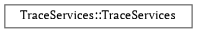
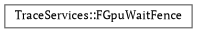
node "TraceServices::TraceServices": label "TraceServices::TraceServices" -> "TraceServices::FGpuWaitFence"
